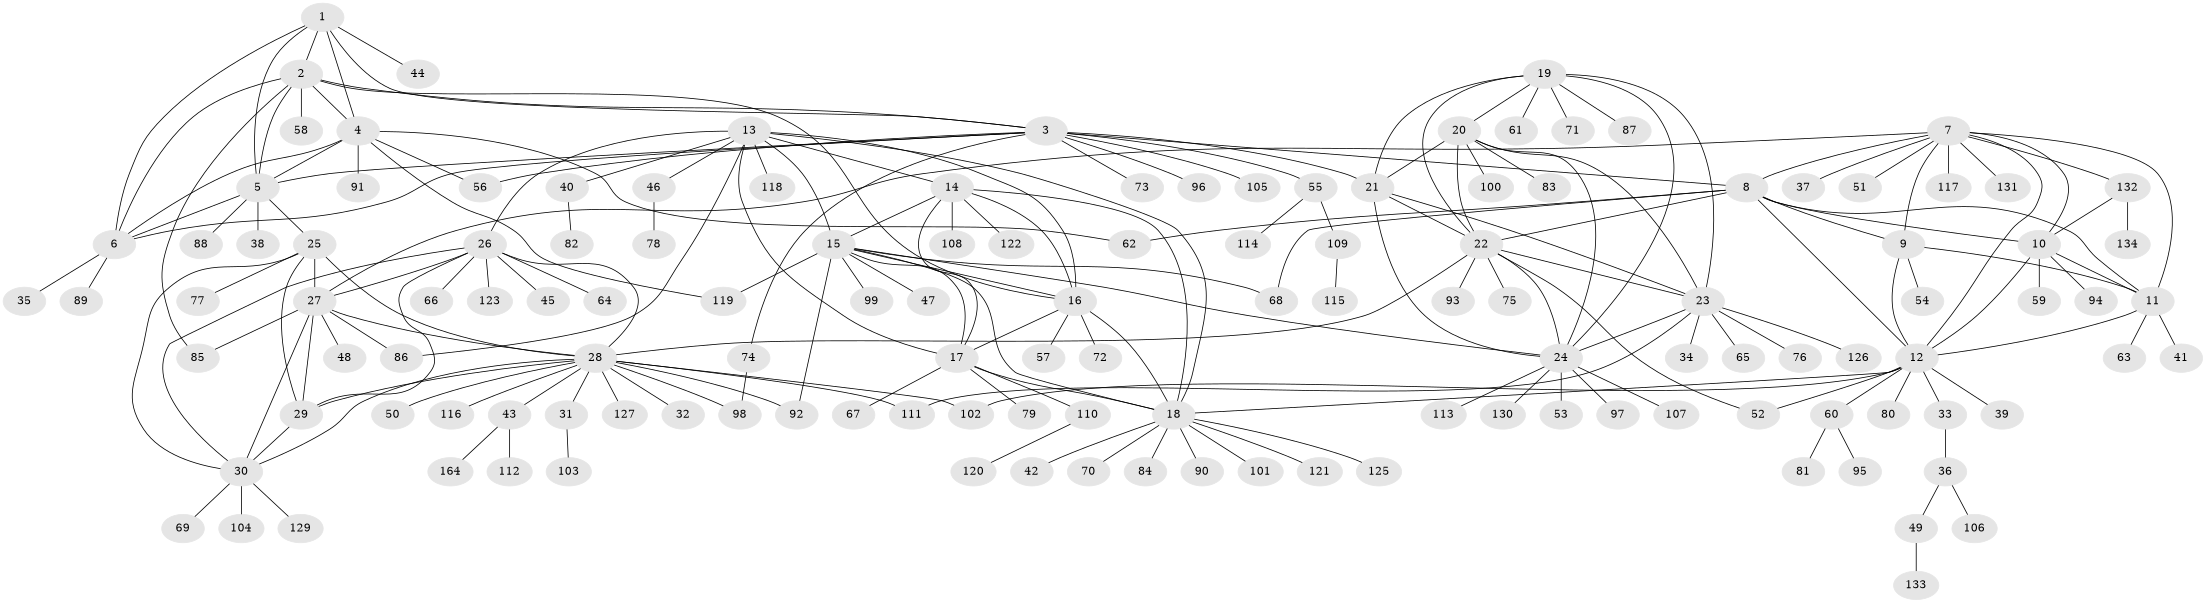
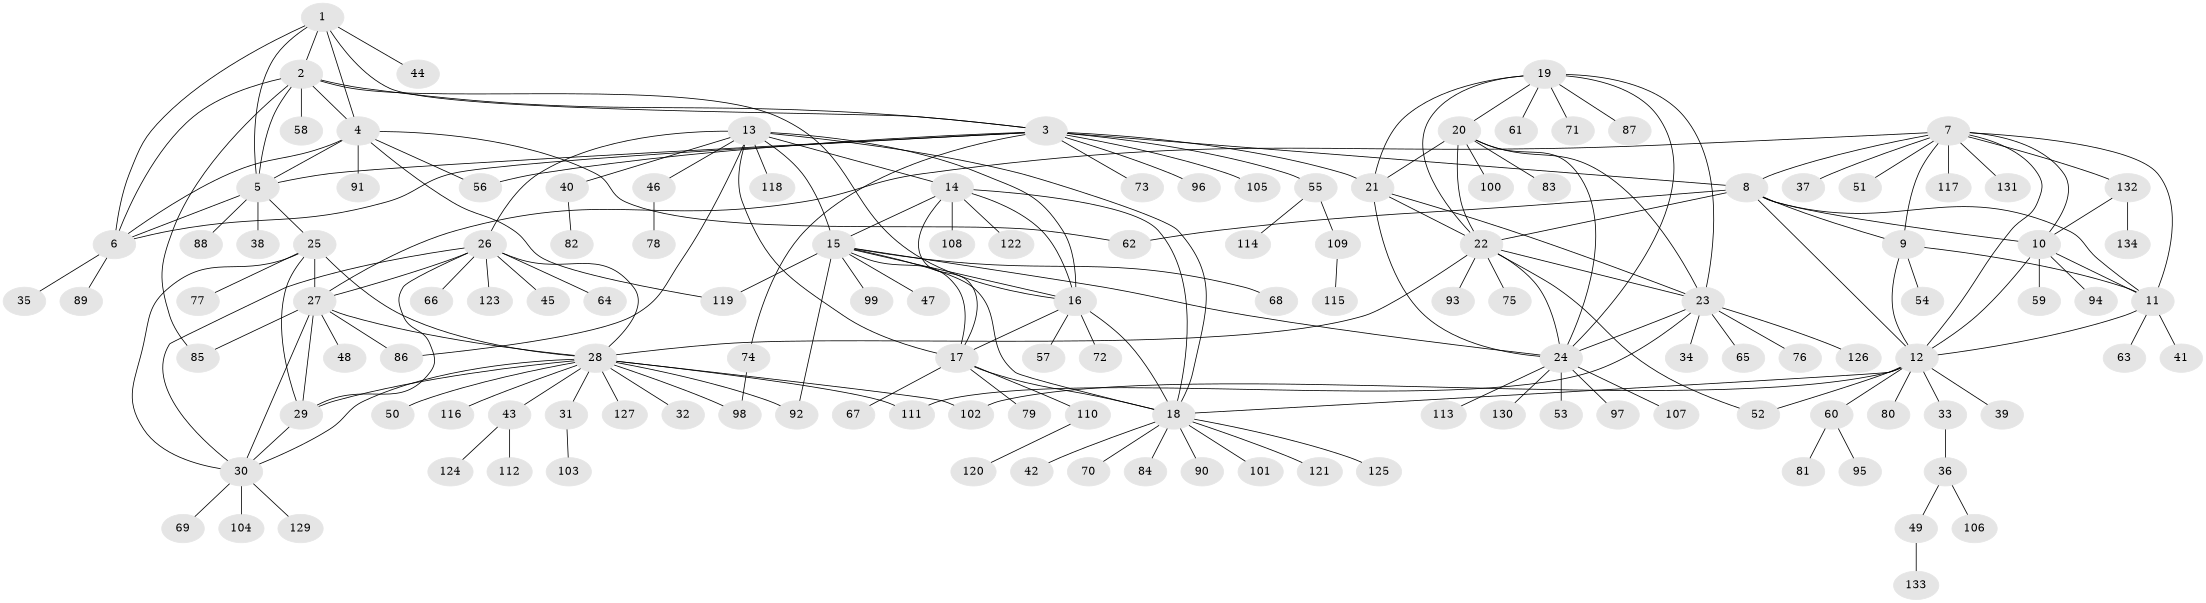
edge "8" -- "68": removed
node "164": label "164" -> "124"
